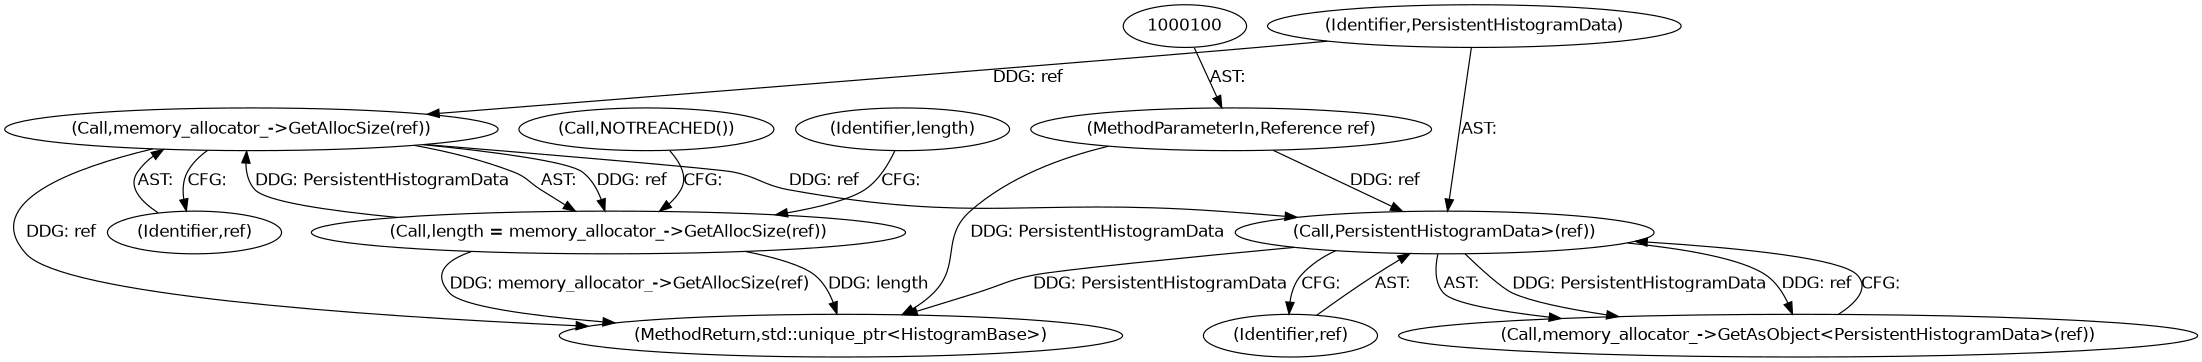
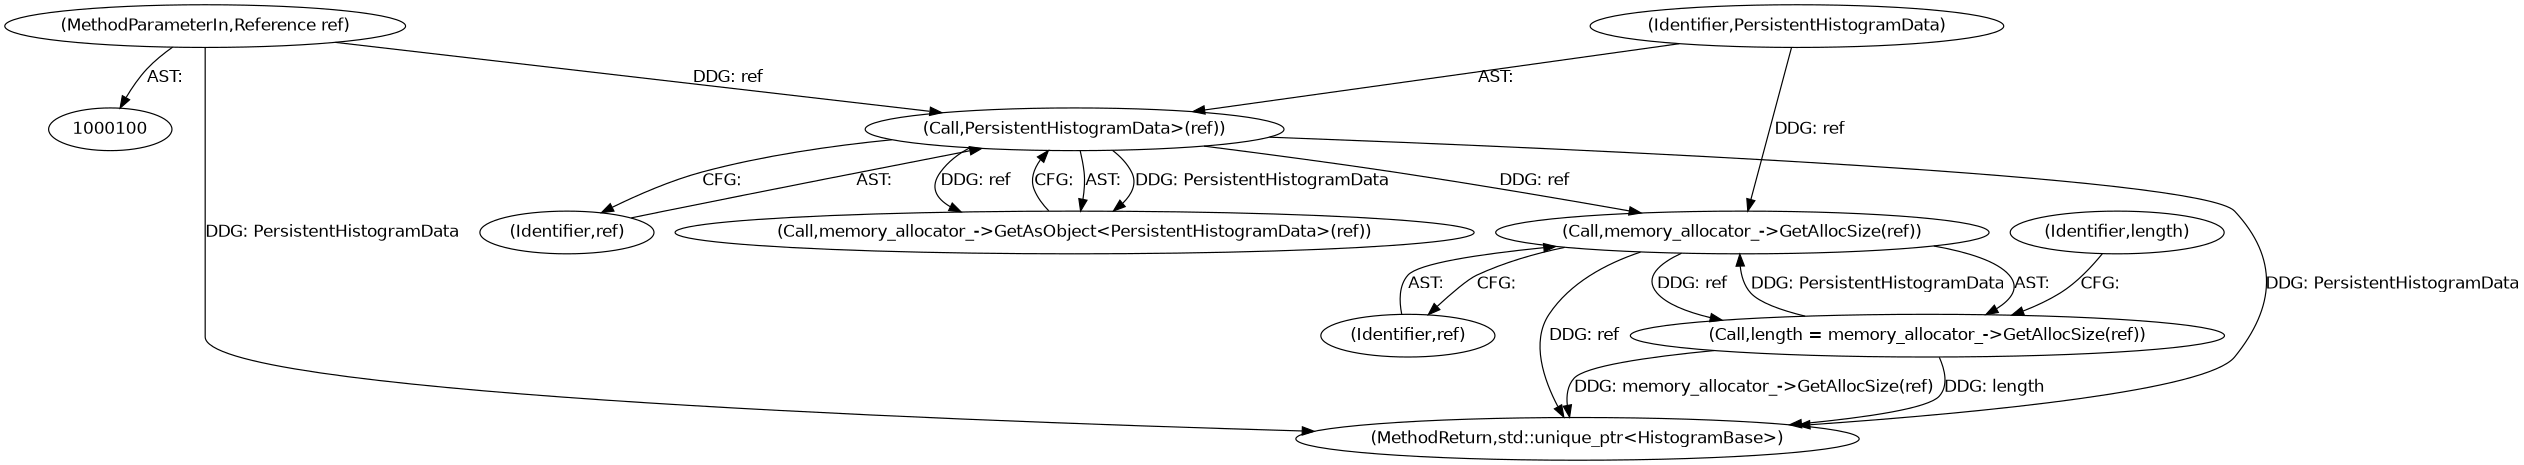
edge "1000100" -> "(MethodParameterIn,Reference ref)": reversed
node "(Call,NOTREACHED())": removed
edge "(Call,memory_allocator_->GetAllocSize(ref))" -> "(Call,PersistentHistogramData>(ref))": reversed
